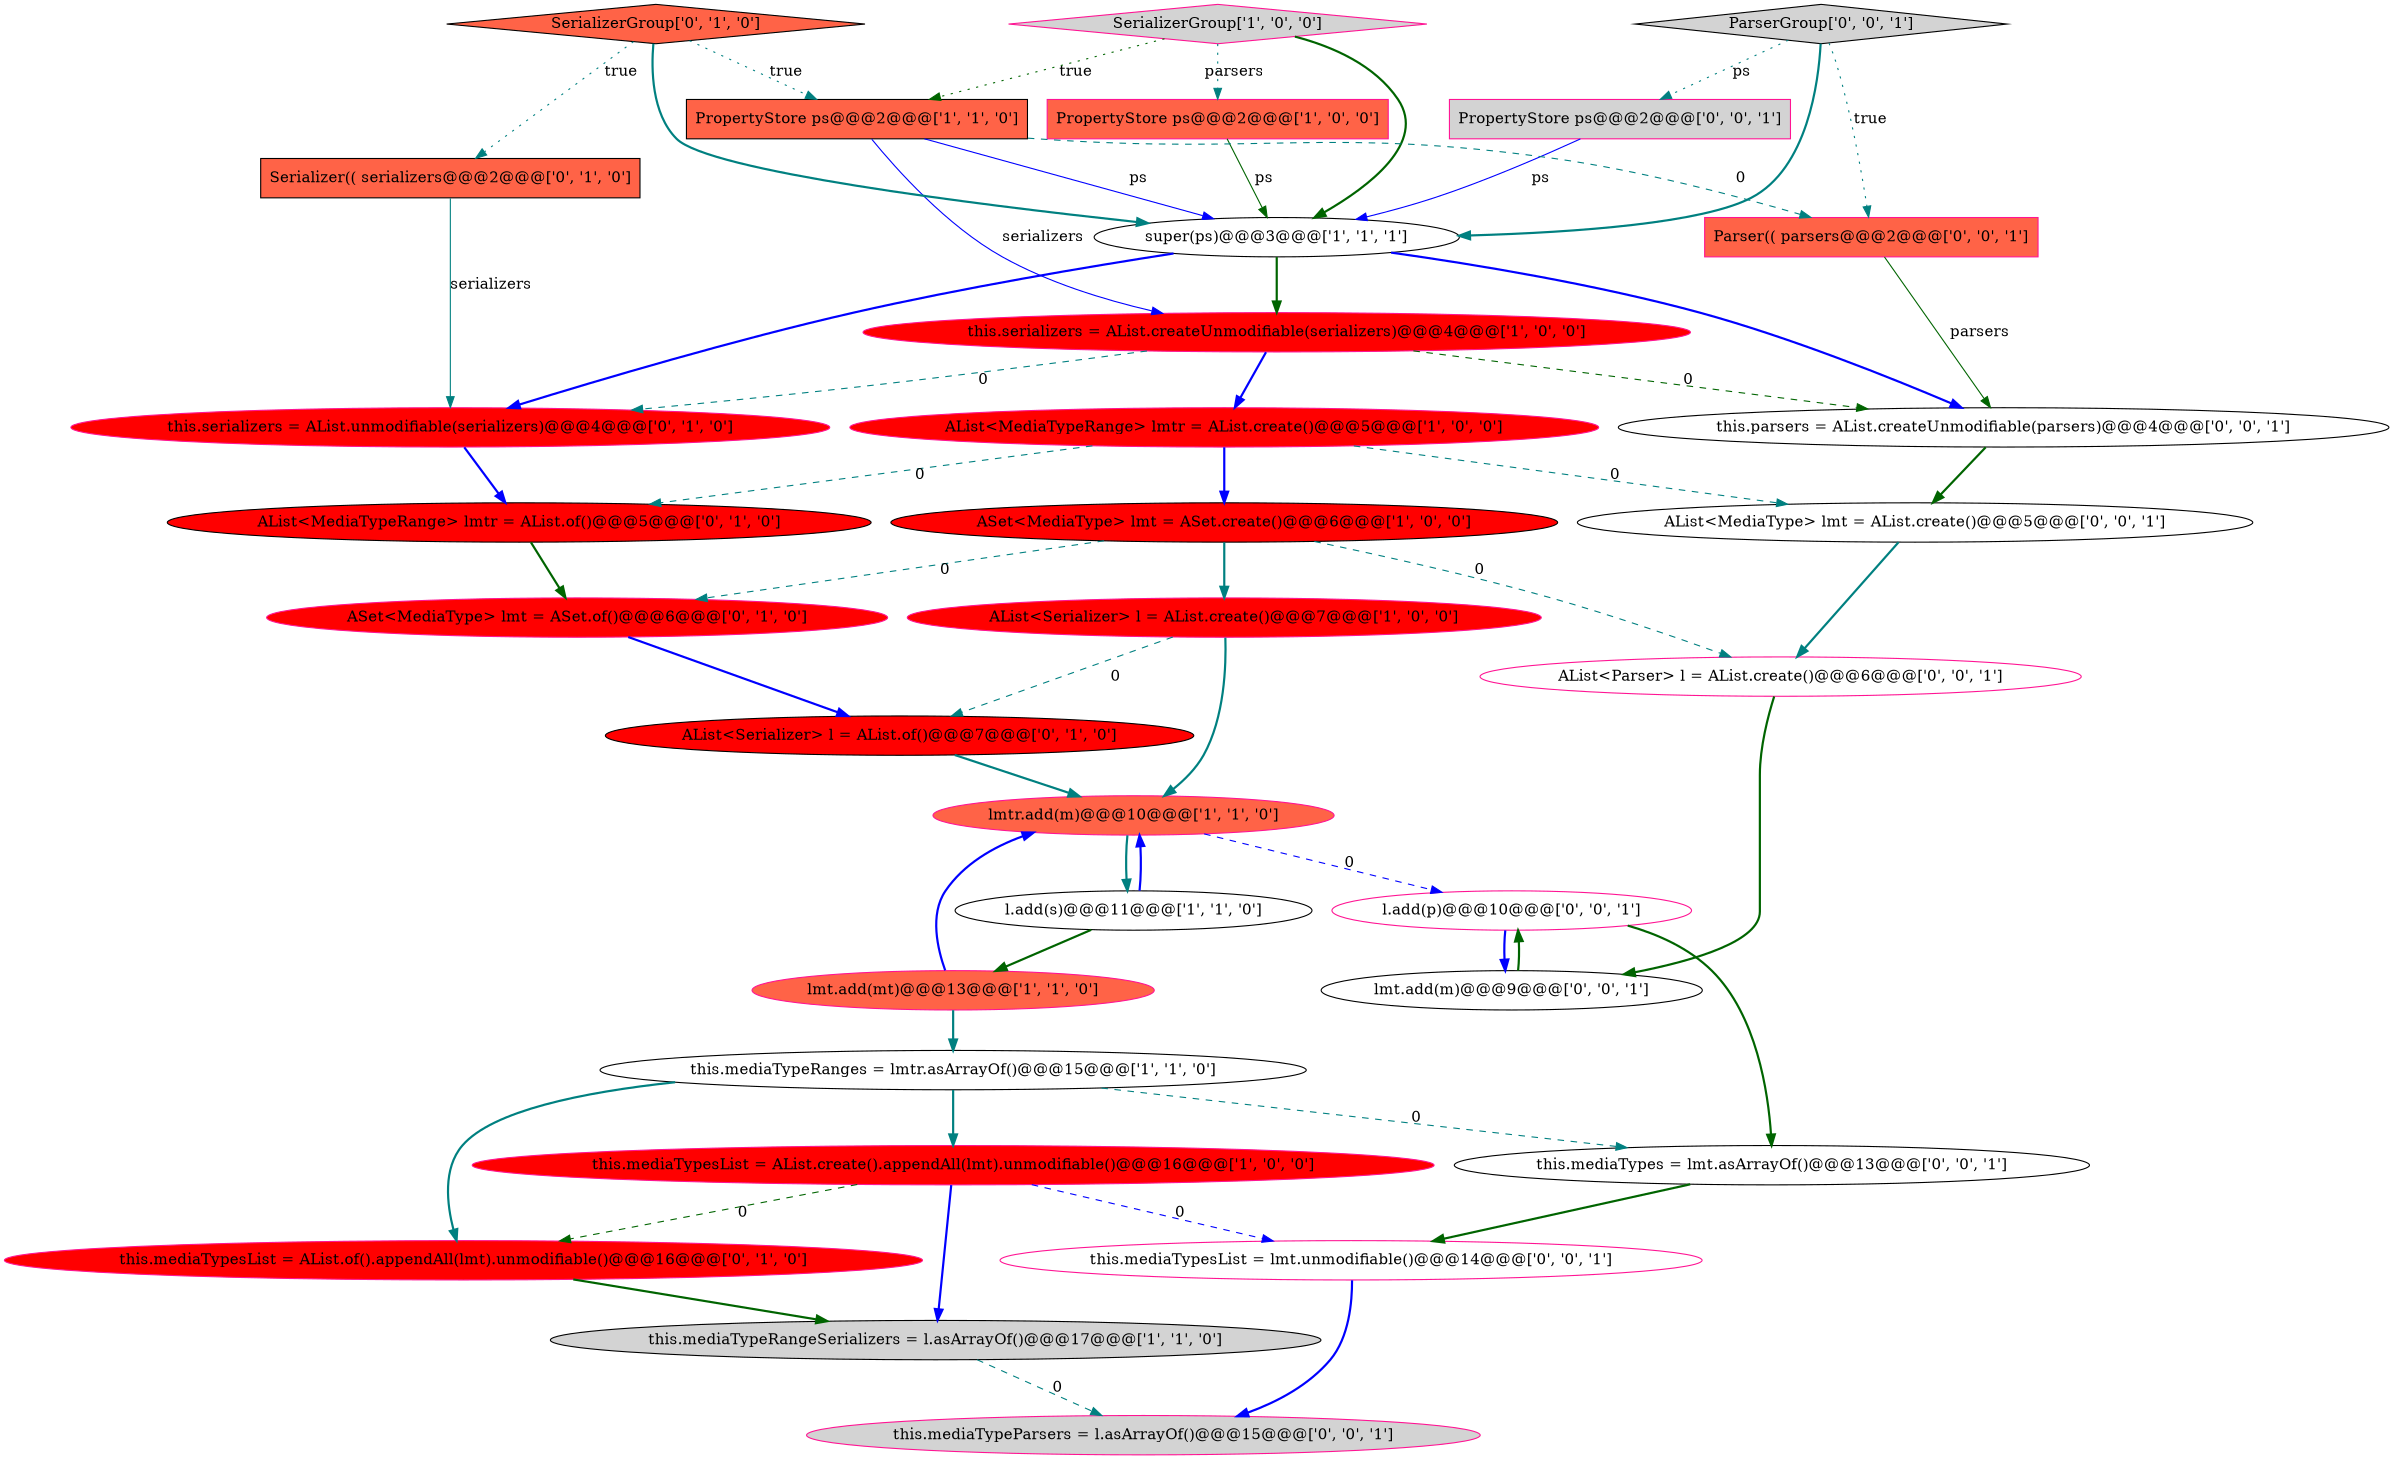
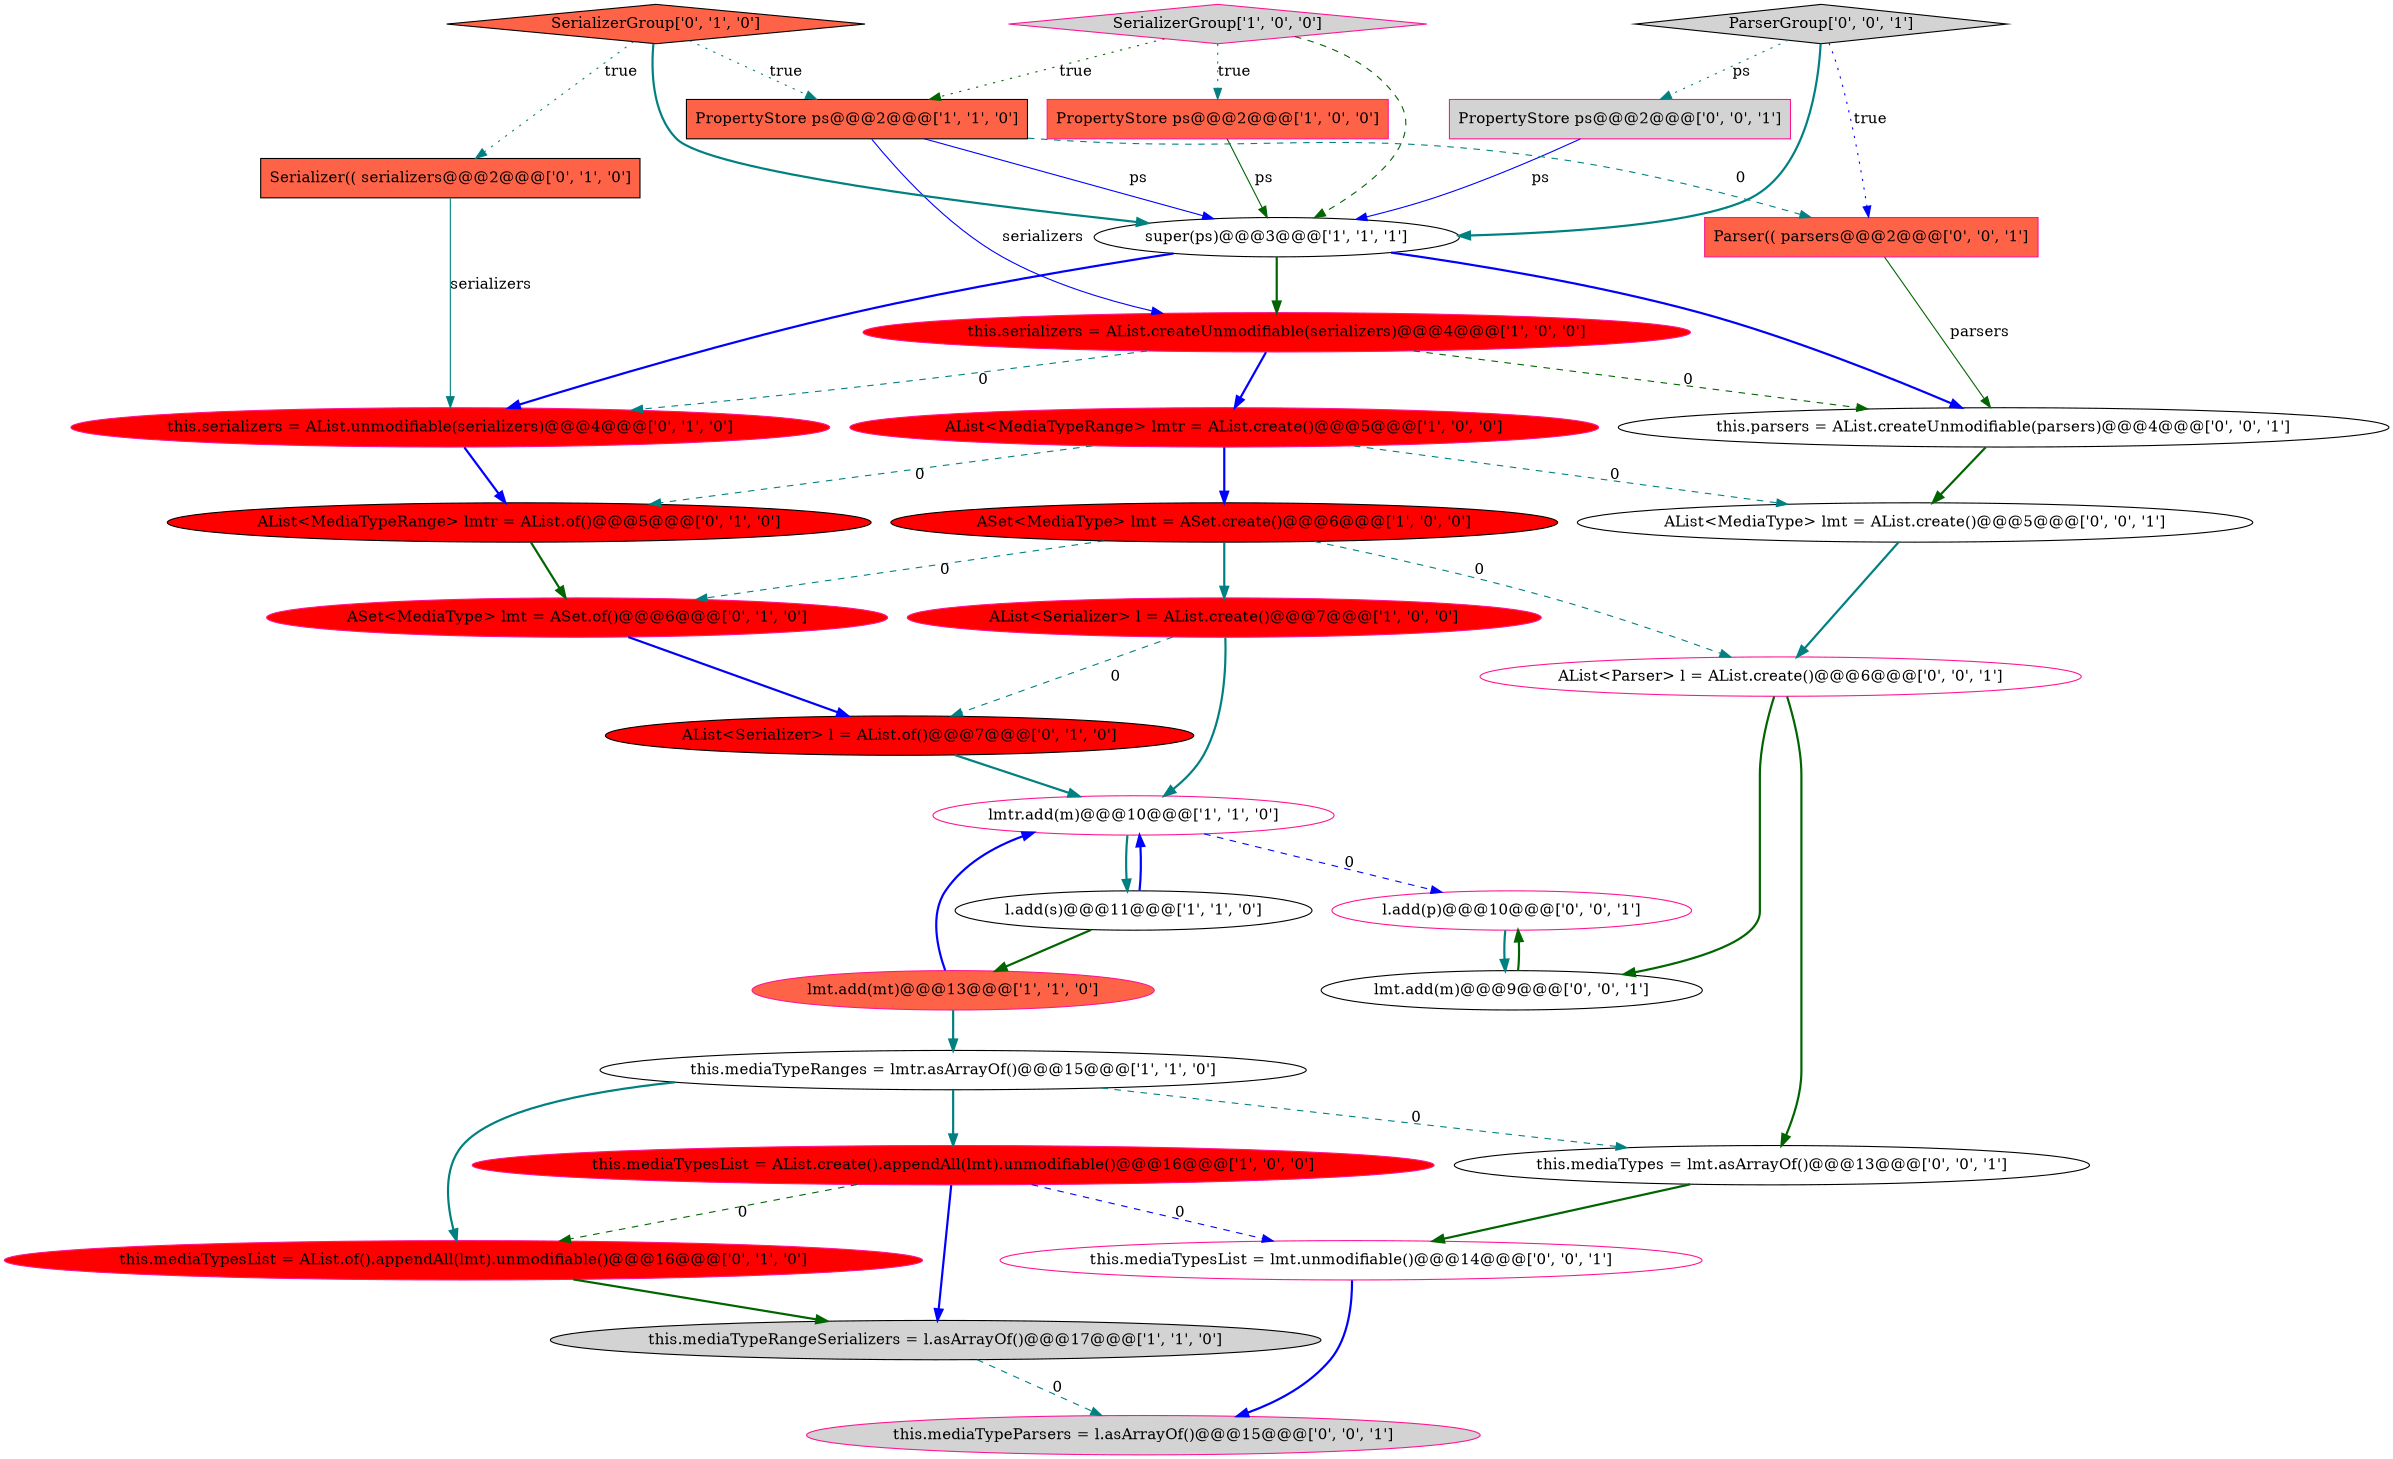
edge "SerializerGroup['1', '0', '0']" -> "PropertyStore ps@@@2@@@['1', '0', '0']": label "parsers" -> "true"
edge "SerializerGroup['1', '0', '0']" -> "super(ps)@@@3@@@['1', '1', '1']": style bold -> dashed
edge "ParserGroup['0', '0', '1']" -> "Parser(( parsers@@@2@@@['0', '0', '1']": color teal -> blue
node "lmtr.add(m)@@@10@@@['1', '1', '0']": fillcolor tomato -> white
edge "l.add(p)@@@10@@@['0', '0', '1']" -> "lmt.add(m)@@@9@@@['0', '0', '1']": color blue -> teal
edge "l.add(p)@@@10@@@['0', '0', '1']" -> "this.mediaTypes = lmt.asArrayOf()@@@13@@@['0', '0', '1']": now "AList<Parser> l = AList.create()@@@6@@@['0', '0', '1']" -> "this.mediaTypes = lmt.asArrayOf()@@@13@@@['0', '0', '1']"
